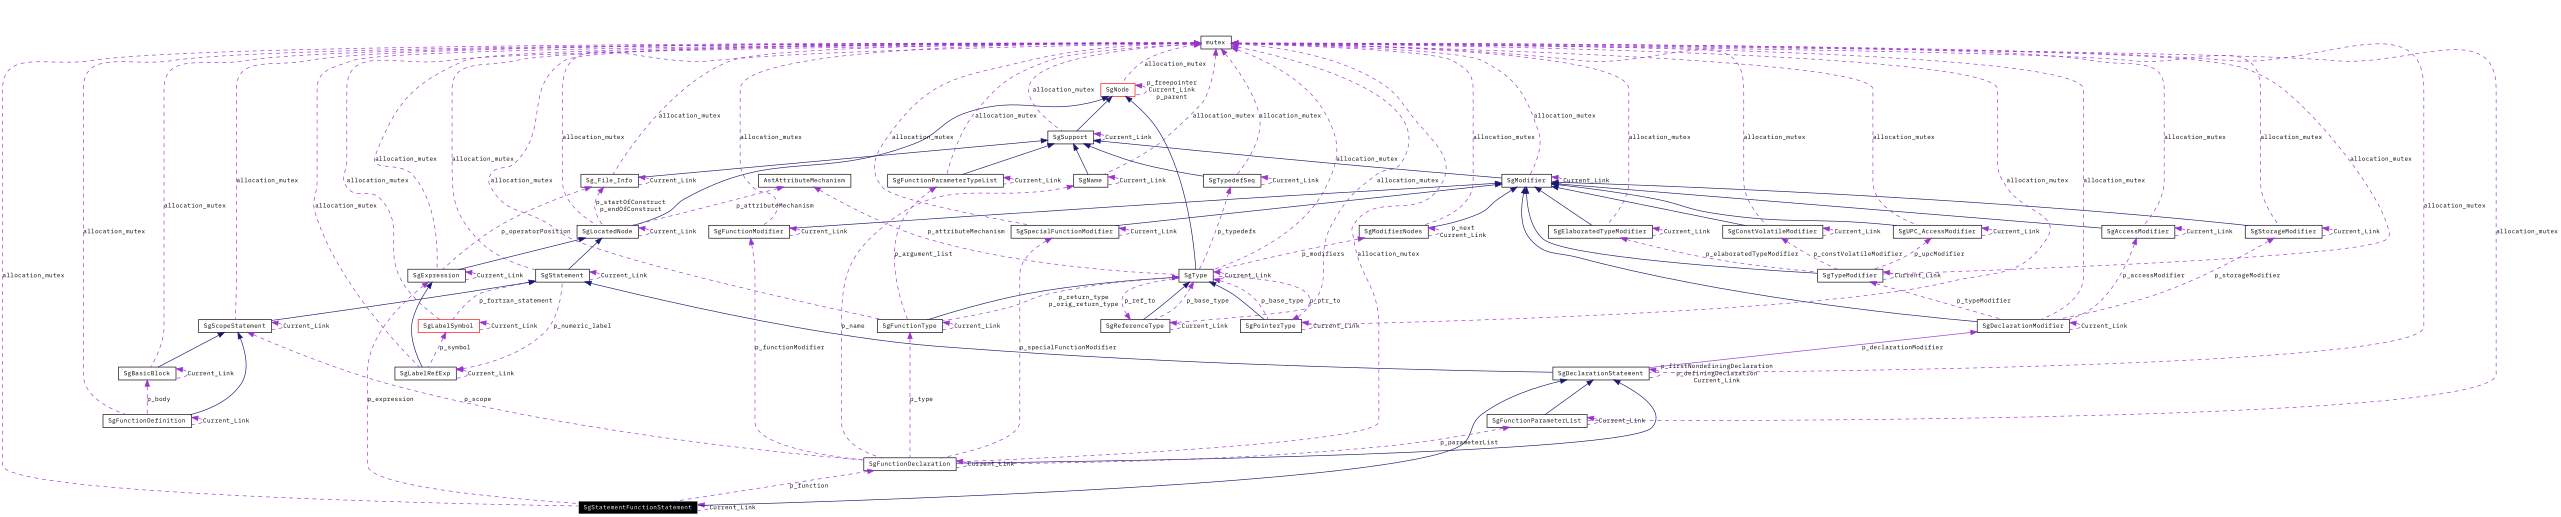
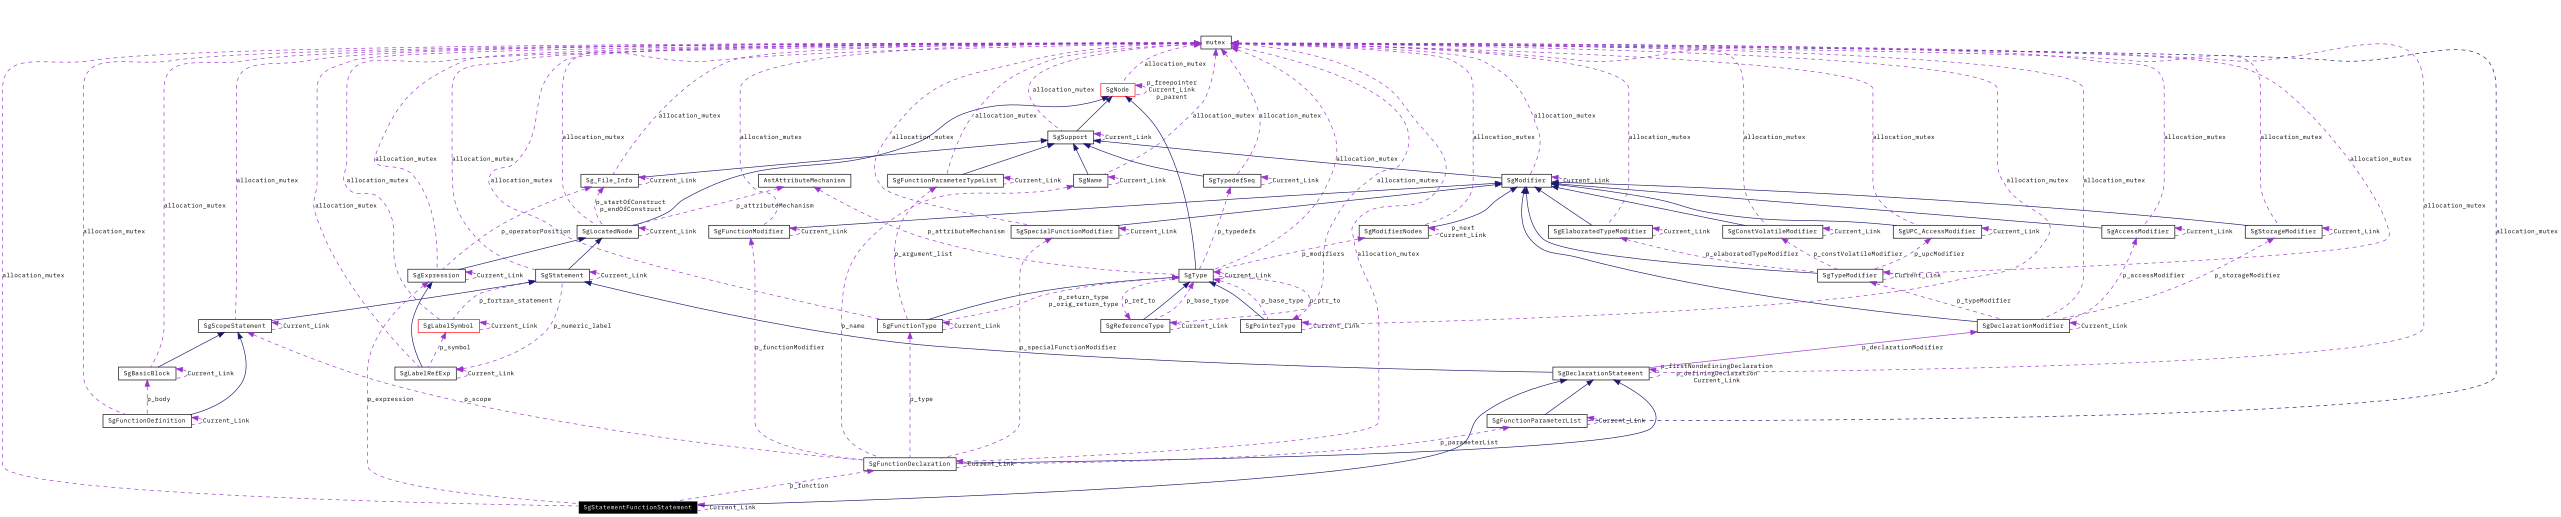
edge "SgFunctionParameterList" -> "mutex": color darkorchid3 -> midnightblue
